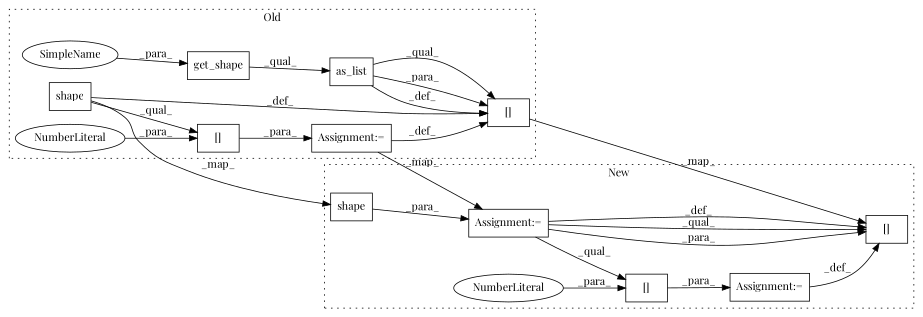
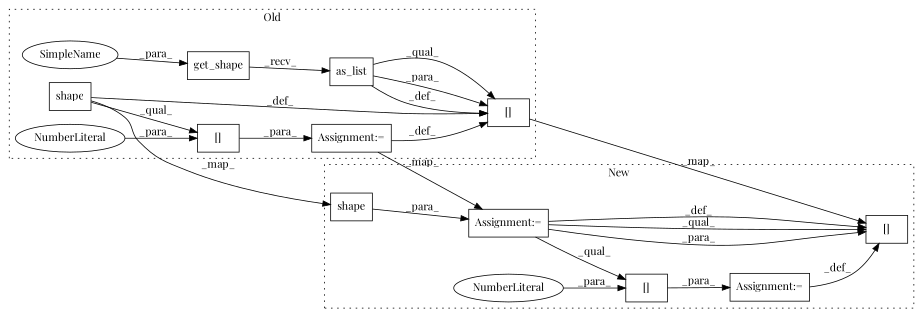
edge "get_shape" -> "as_list": label "_qual_" -> "_recv_"
